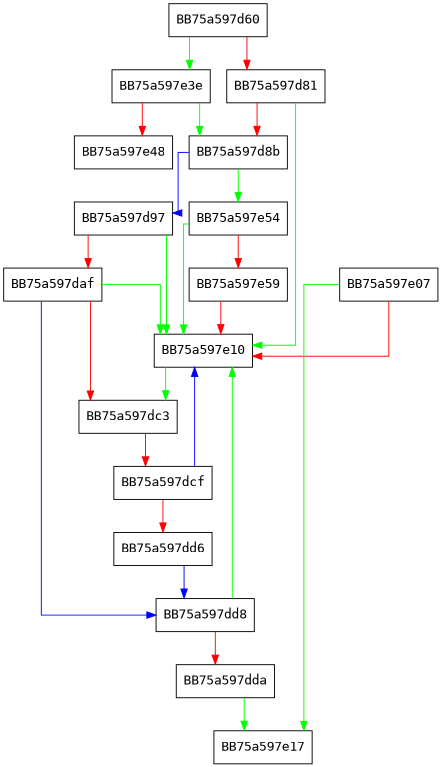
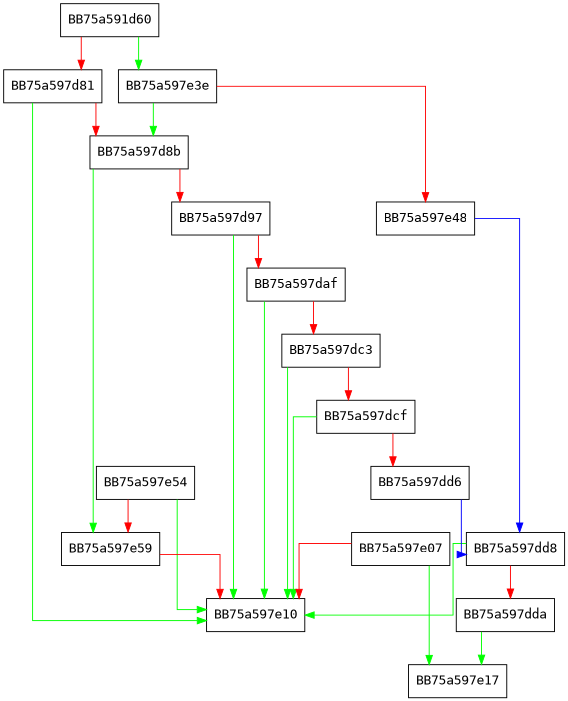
node "BB75a597d60": label "BB75a597d60" -> "BB75a591d60"
edge "BB75a597d8b" -> "BB75a597d97": color blue -> red
edge "BB75a597d8b" -> "BB75a597e54": now "BB75a597d8b" -> "BB75a597e59"
edge "BB75a597e10" -> "BB75a597dc3": reversed
edge "BB75a597dcf" -> "BB75a597e10": color blue -> green
edge "BB75a597daf" -> "BB75a597dd8": now "BB75a597e48" -> "BB75a597dd8"
